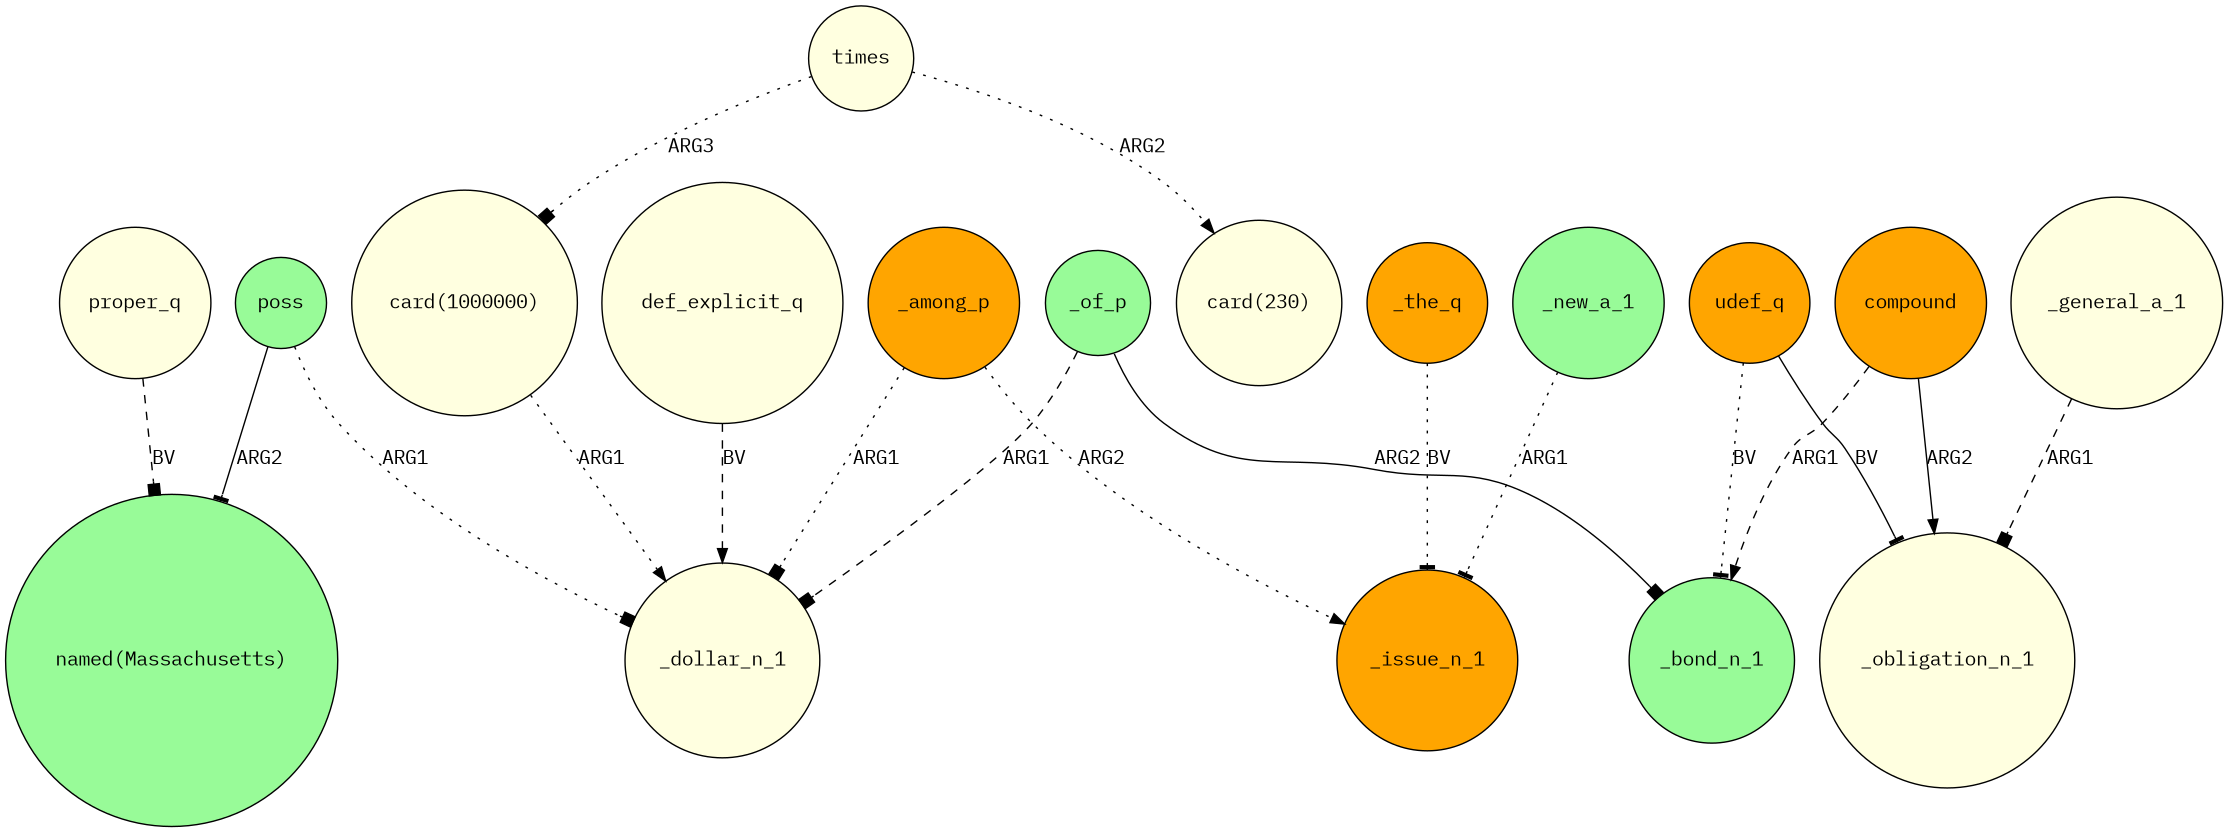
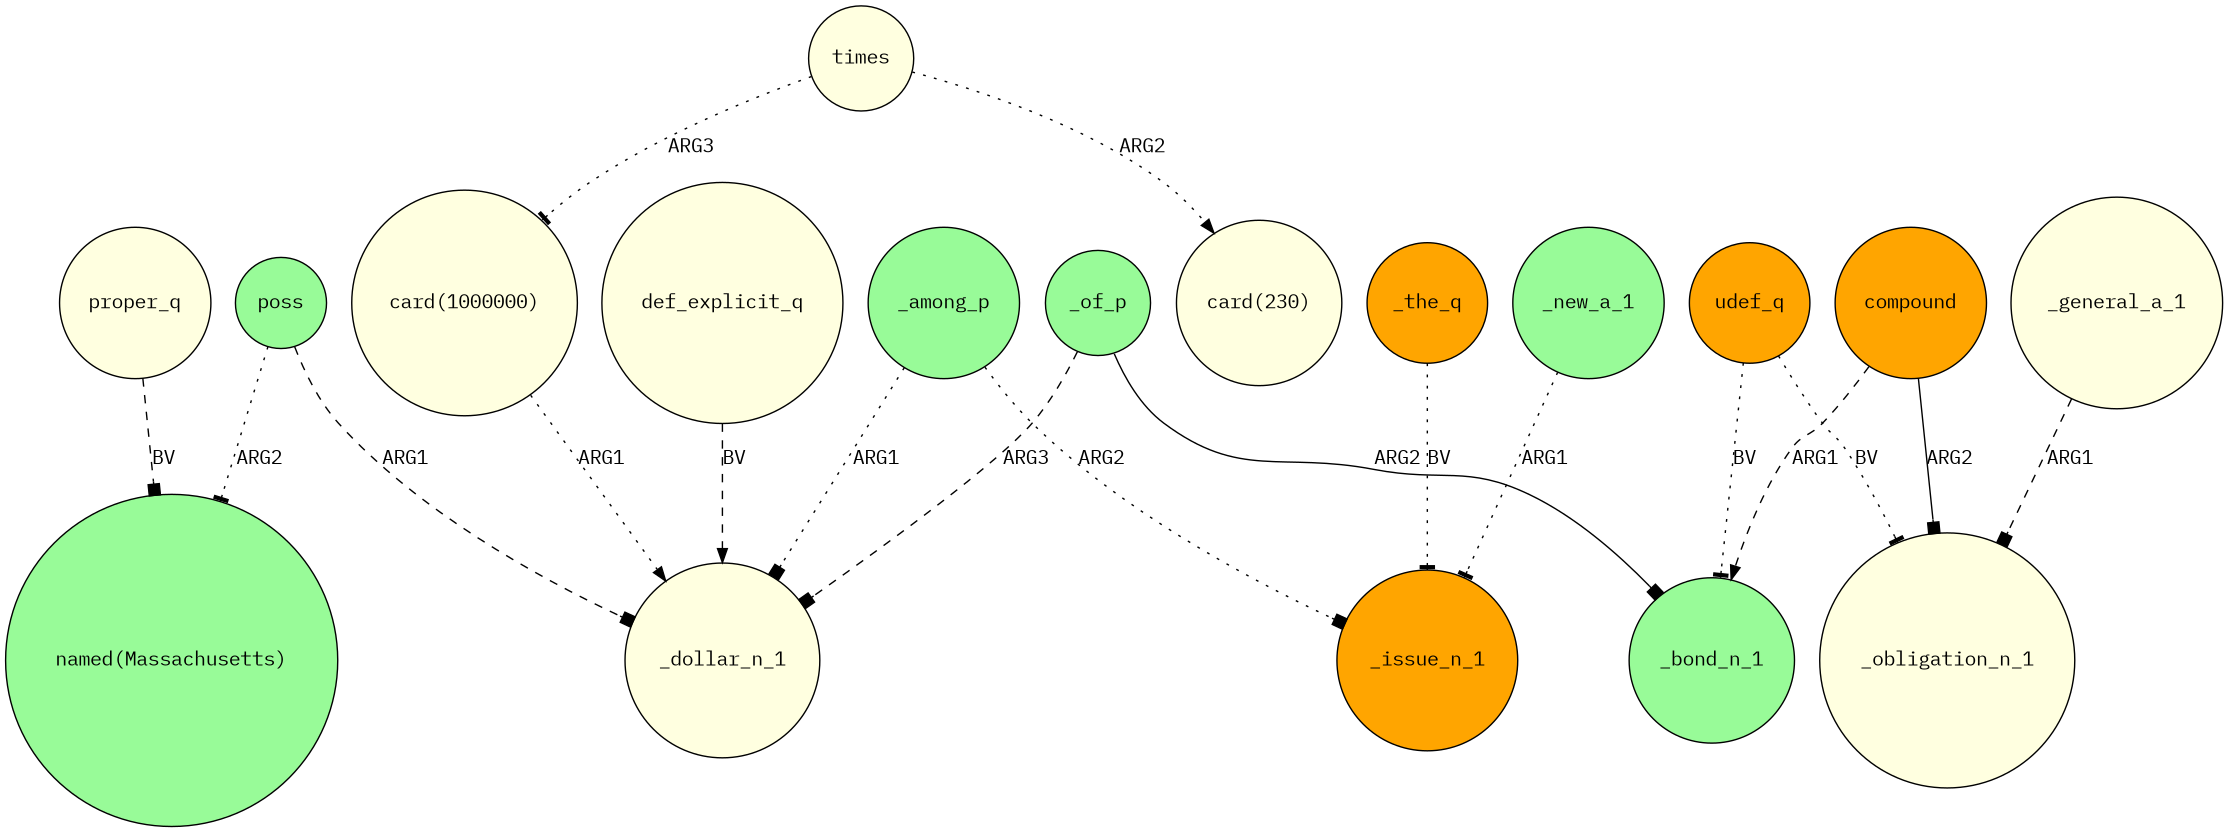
edge "times" -> "card(1000000)": arrowhead box -> tee
node "_among_p": fillcolor orange -> palegreen
edge "poss" -> "named(Massachusetts)": style solid -> dotted
edge "udef_q" -> "_obligation_n_1": style solid -> dotted
edge "compound" -> "_obligation_n_1": arrowhead normal -> box
edge "_of_p" -> "_dollar_n_1": label "ARG1" -> "ARG3"
edge "poss" -> "_dollar_n_1": style dotted -> dashed
edge "_among_p" -> "_issue_n_1": arrowhead normal -> box
